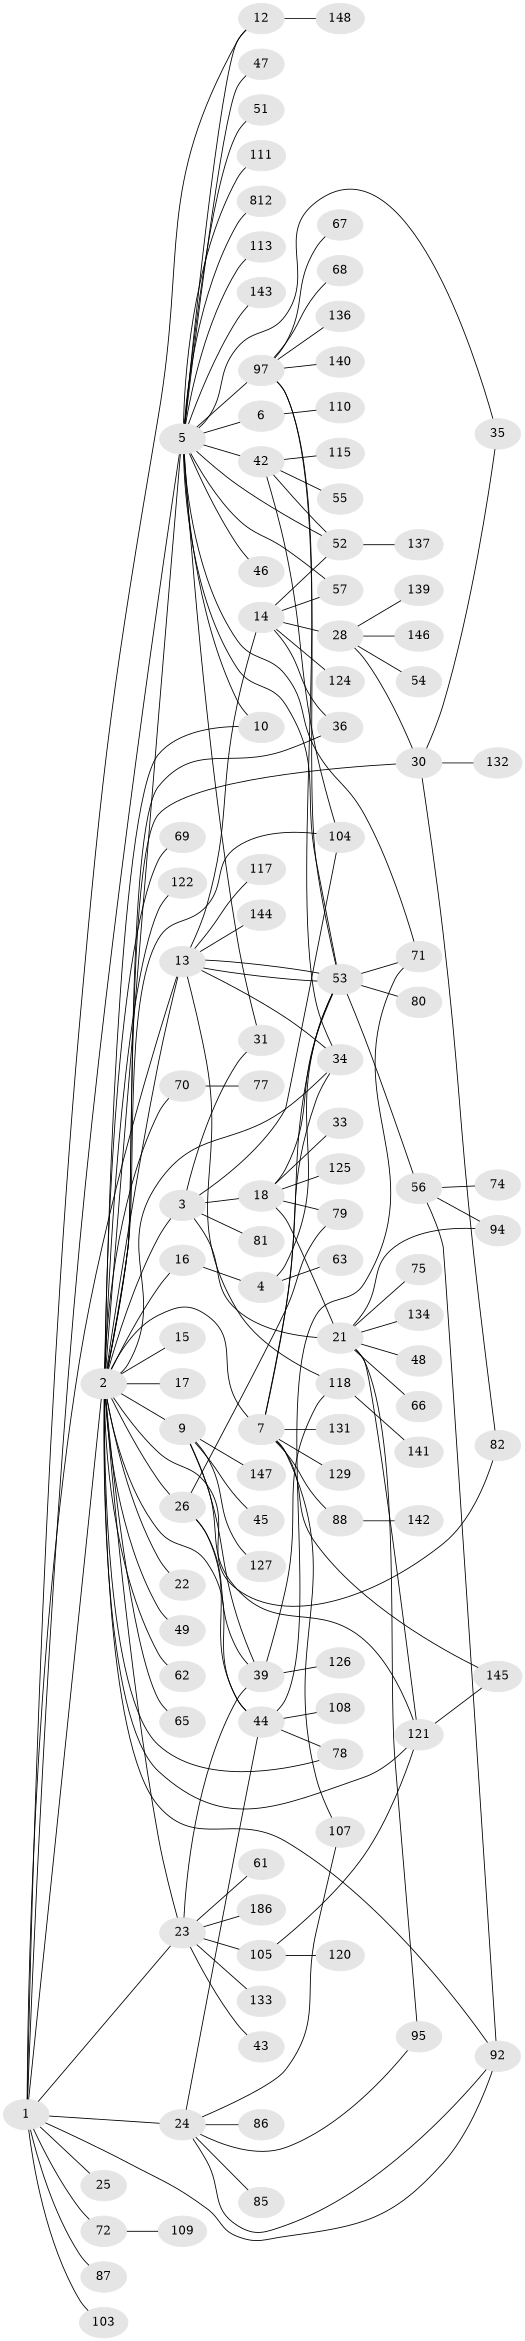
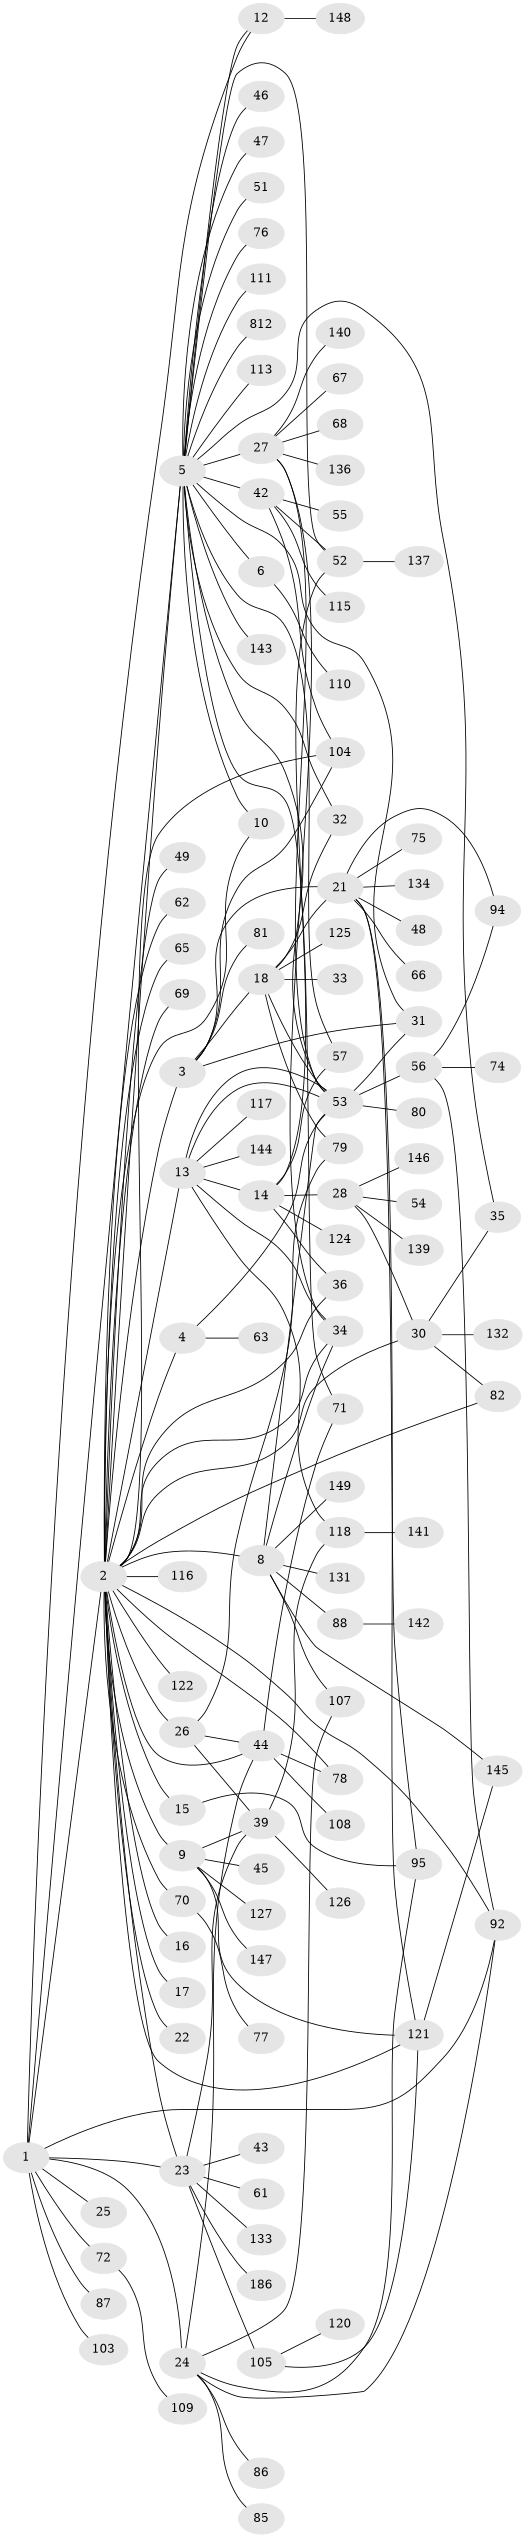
node "76": added
node "97": label "97" -> "27"
node "32": added
edge "71" -- "53": now "31" -- "53"
edge "16" -- "4": now "2" -- "4"
edge "13" -- "1": removed
node "7": label "7" -> "8"
node "129": label "129" -> "149"
node "116": added
edge "15" -- "95": added
